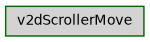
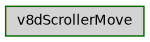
node "v2dScrollerMove": label "v2dScrollerMove" -> "v8dScrollerMove"
